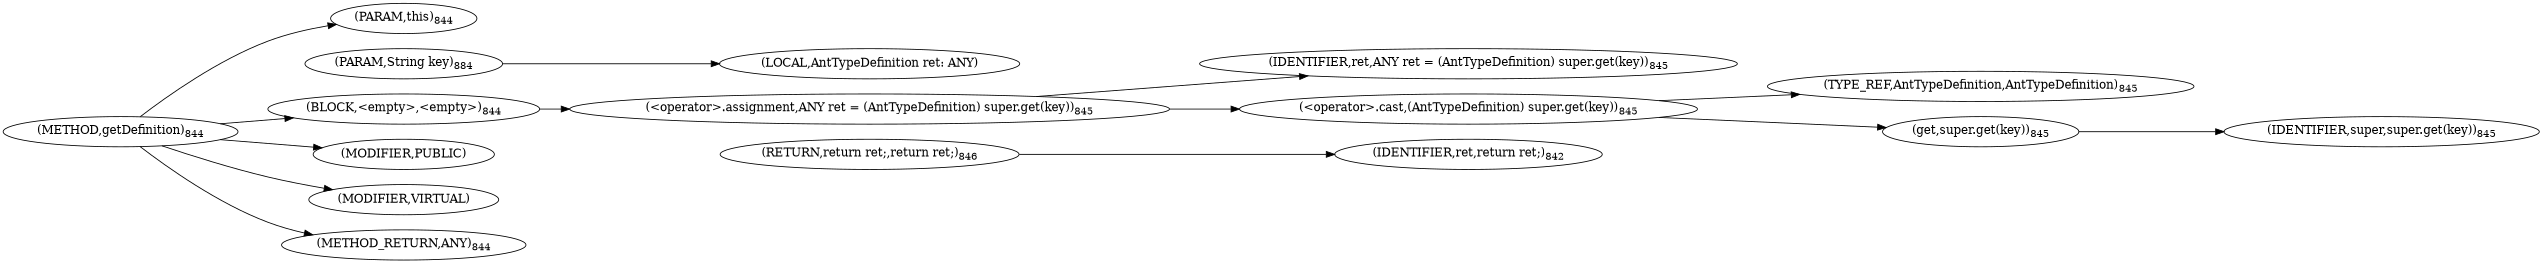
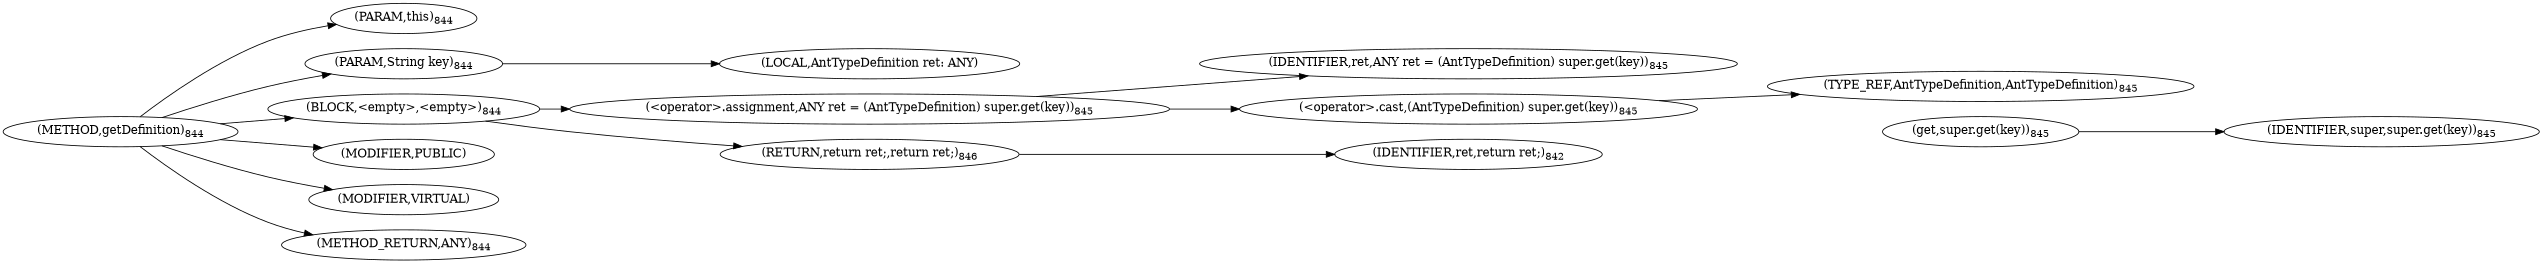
node "(PARAM,String key)": text "884" -> "844"
edge "(METHOD,getDefinition)" -> "(PARAM,String key)": added
edge "(<operator>.cast,(AntTypeDefinition) super.get(key))" -> "(get,super.get(key))": removed
edge "(BLOCK,<empty>,<empty>)" -> "(RETURN,return ret;,return ret;)": added
